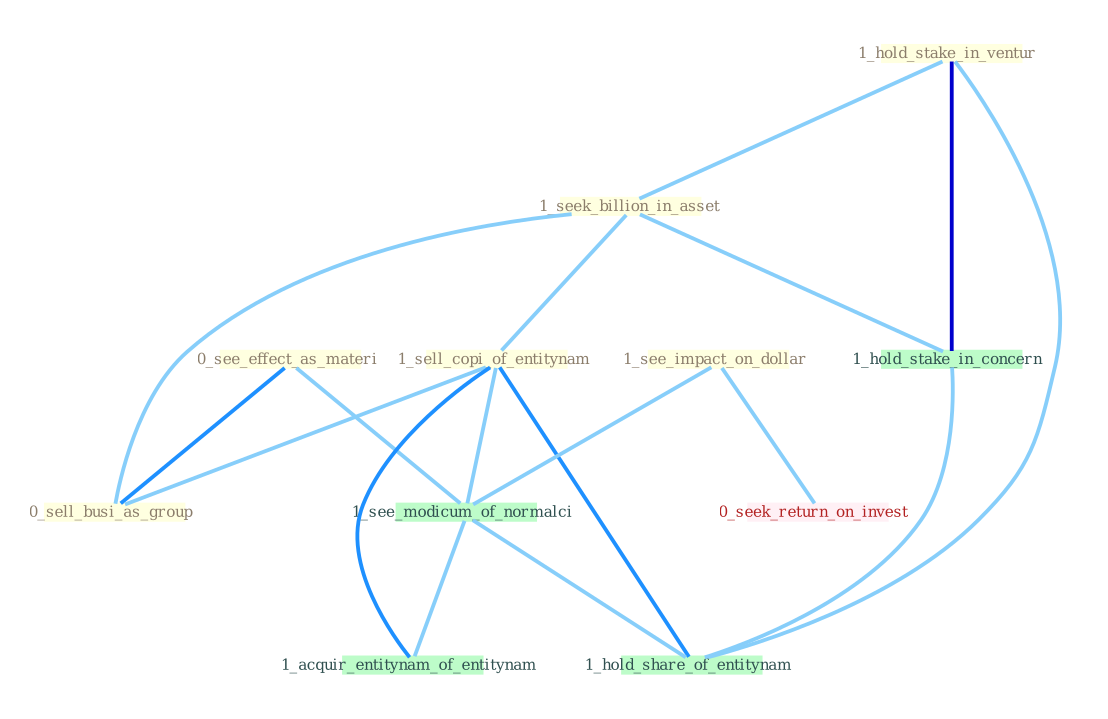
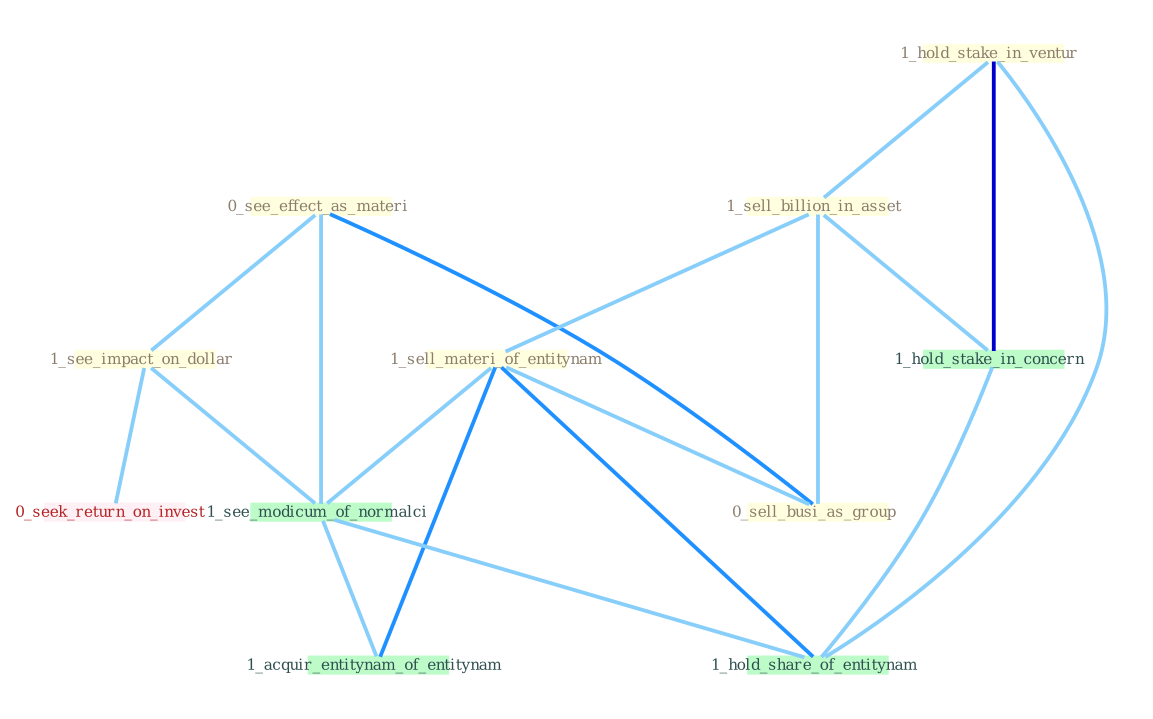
node "1_seek_billion_in_asset": label "1_seek_billion_in_asset" -> "1_sell_billion_in_asset"
edge "0_see_effect_as_materi" -- "1_see_impact_on_dollar": added
node "1_sell_copi_of_entitynam": label "1_sell_copi_of_entitynam" -> "1_sell_materi_of_entitynam"
